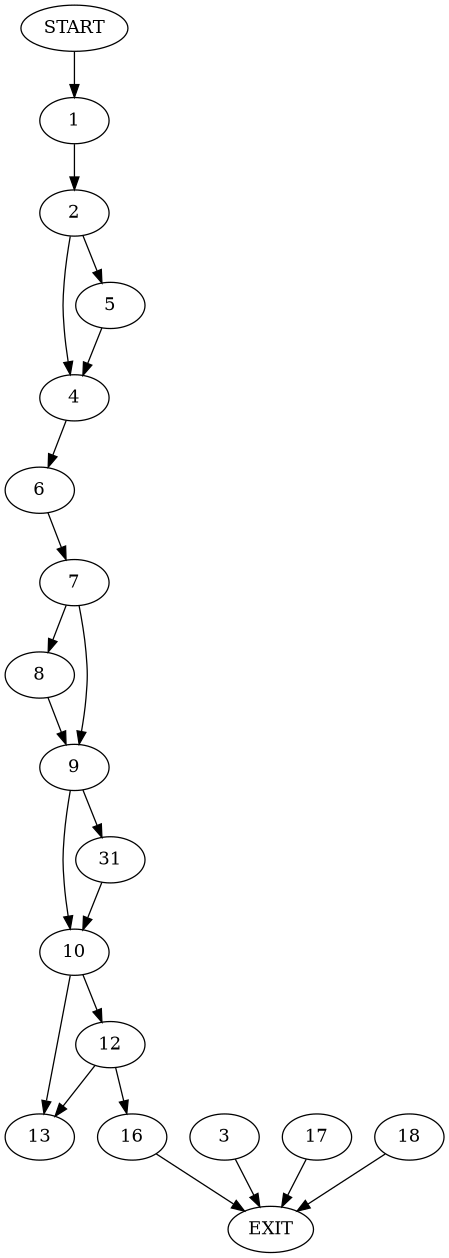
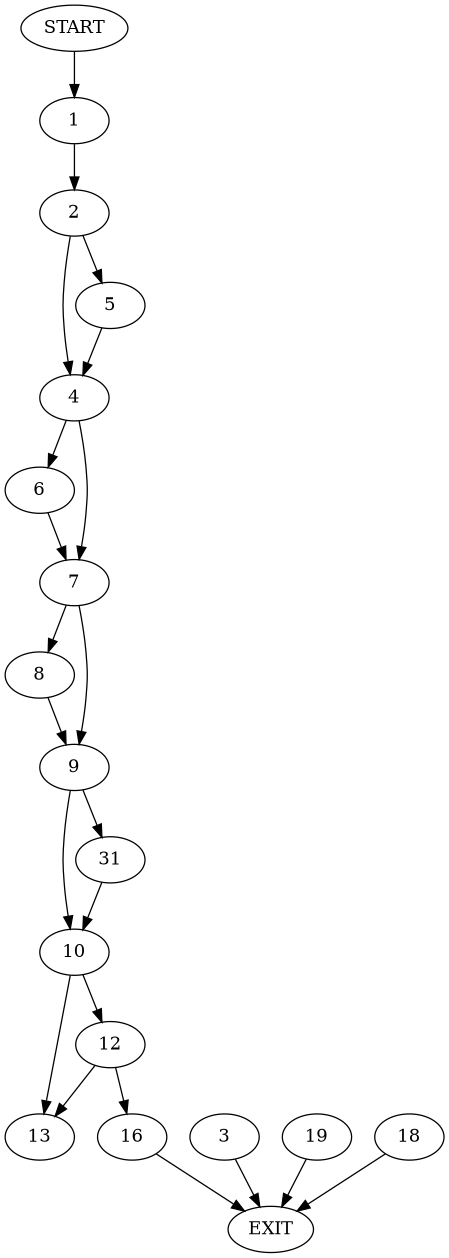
edge "4" -> "7": added
node "17": label "17" -> "19"
